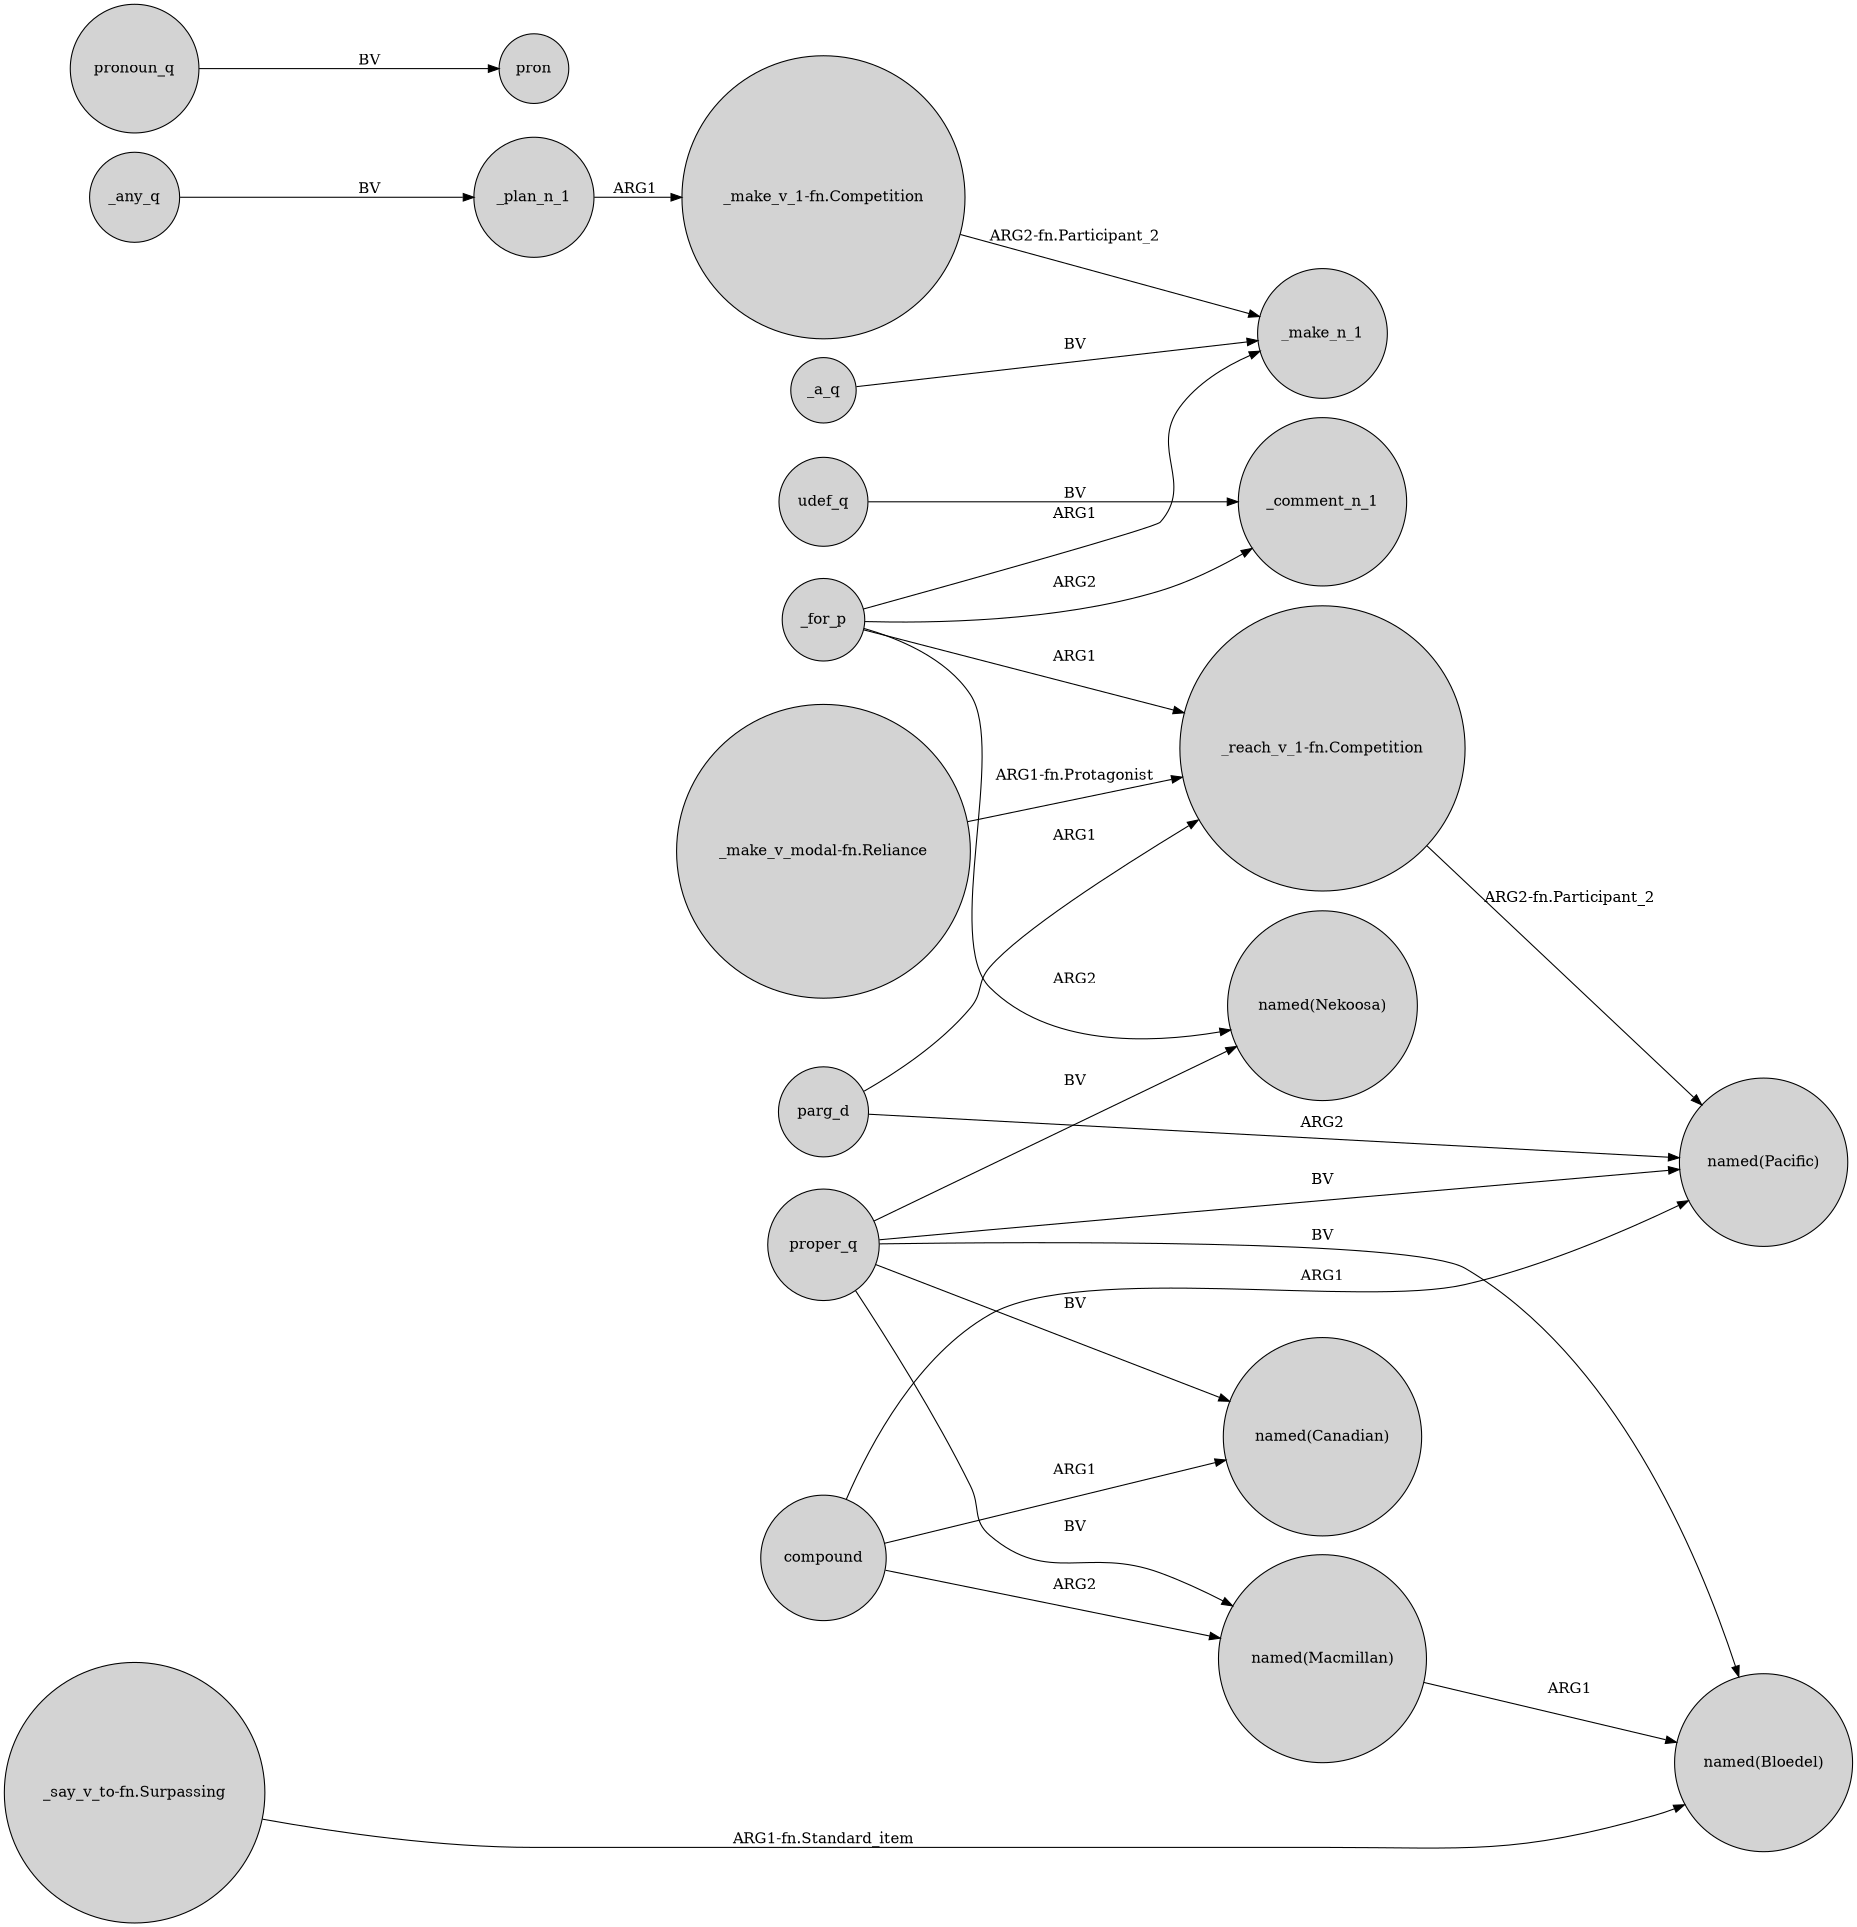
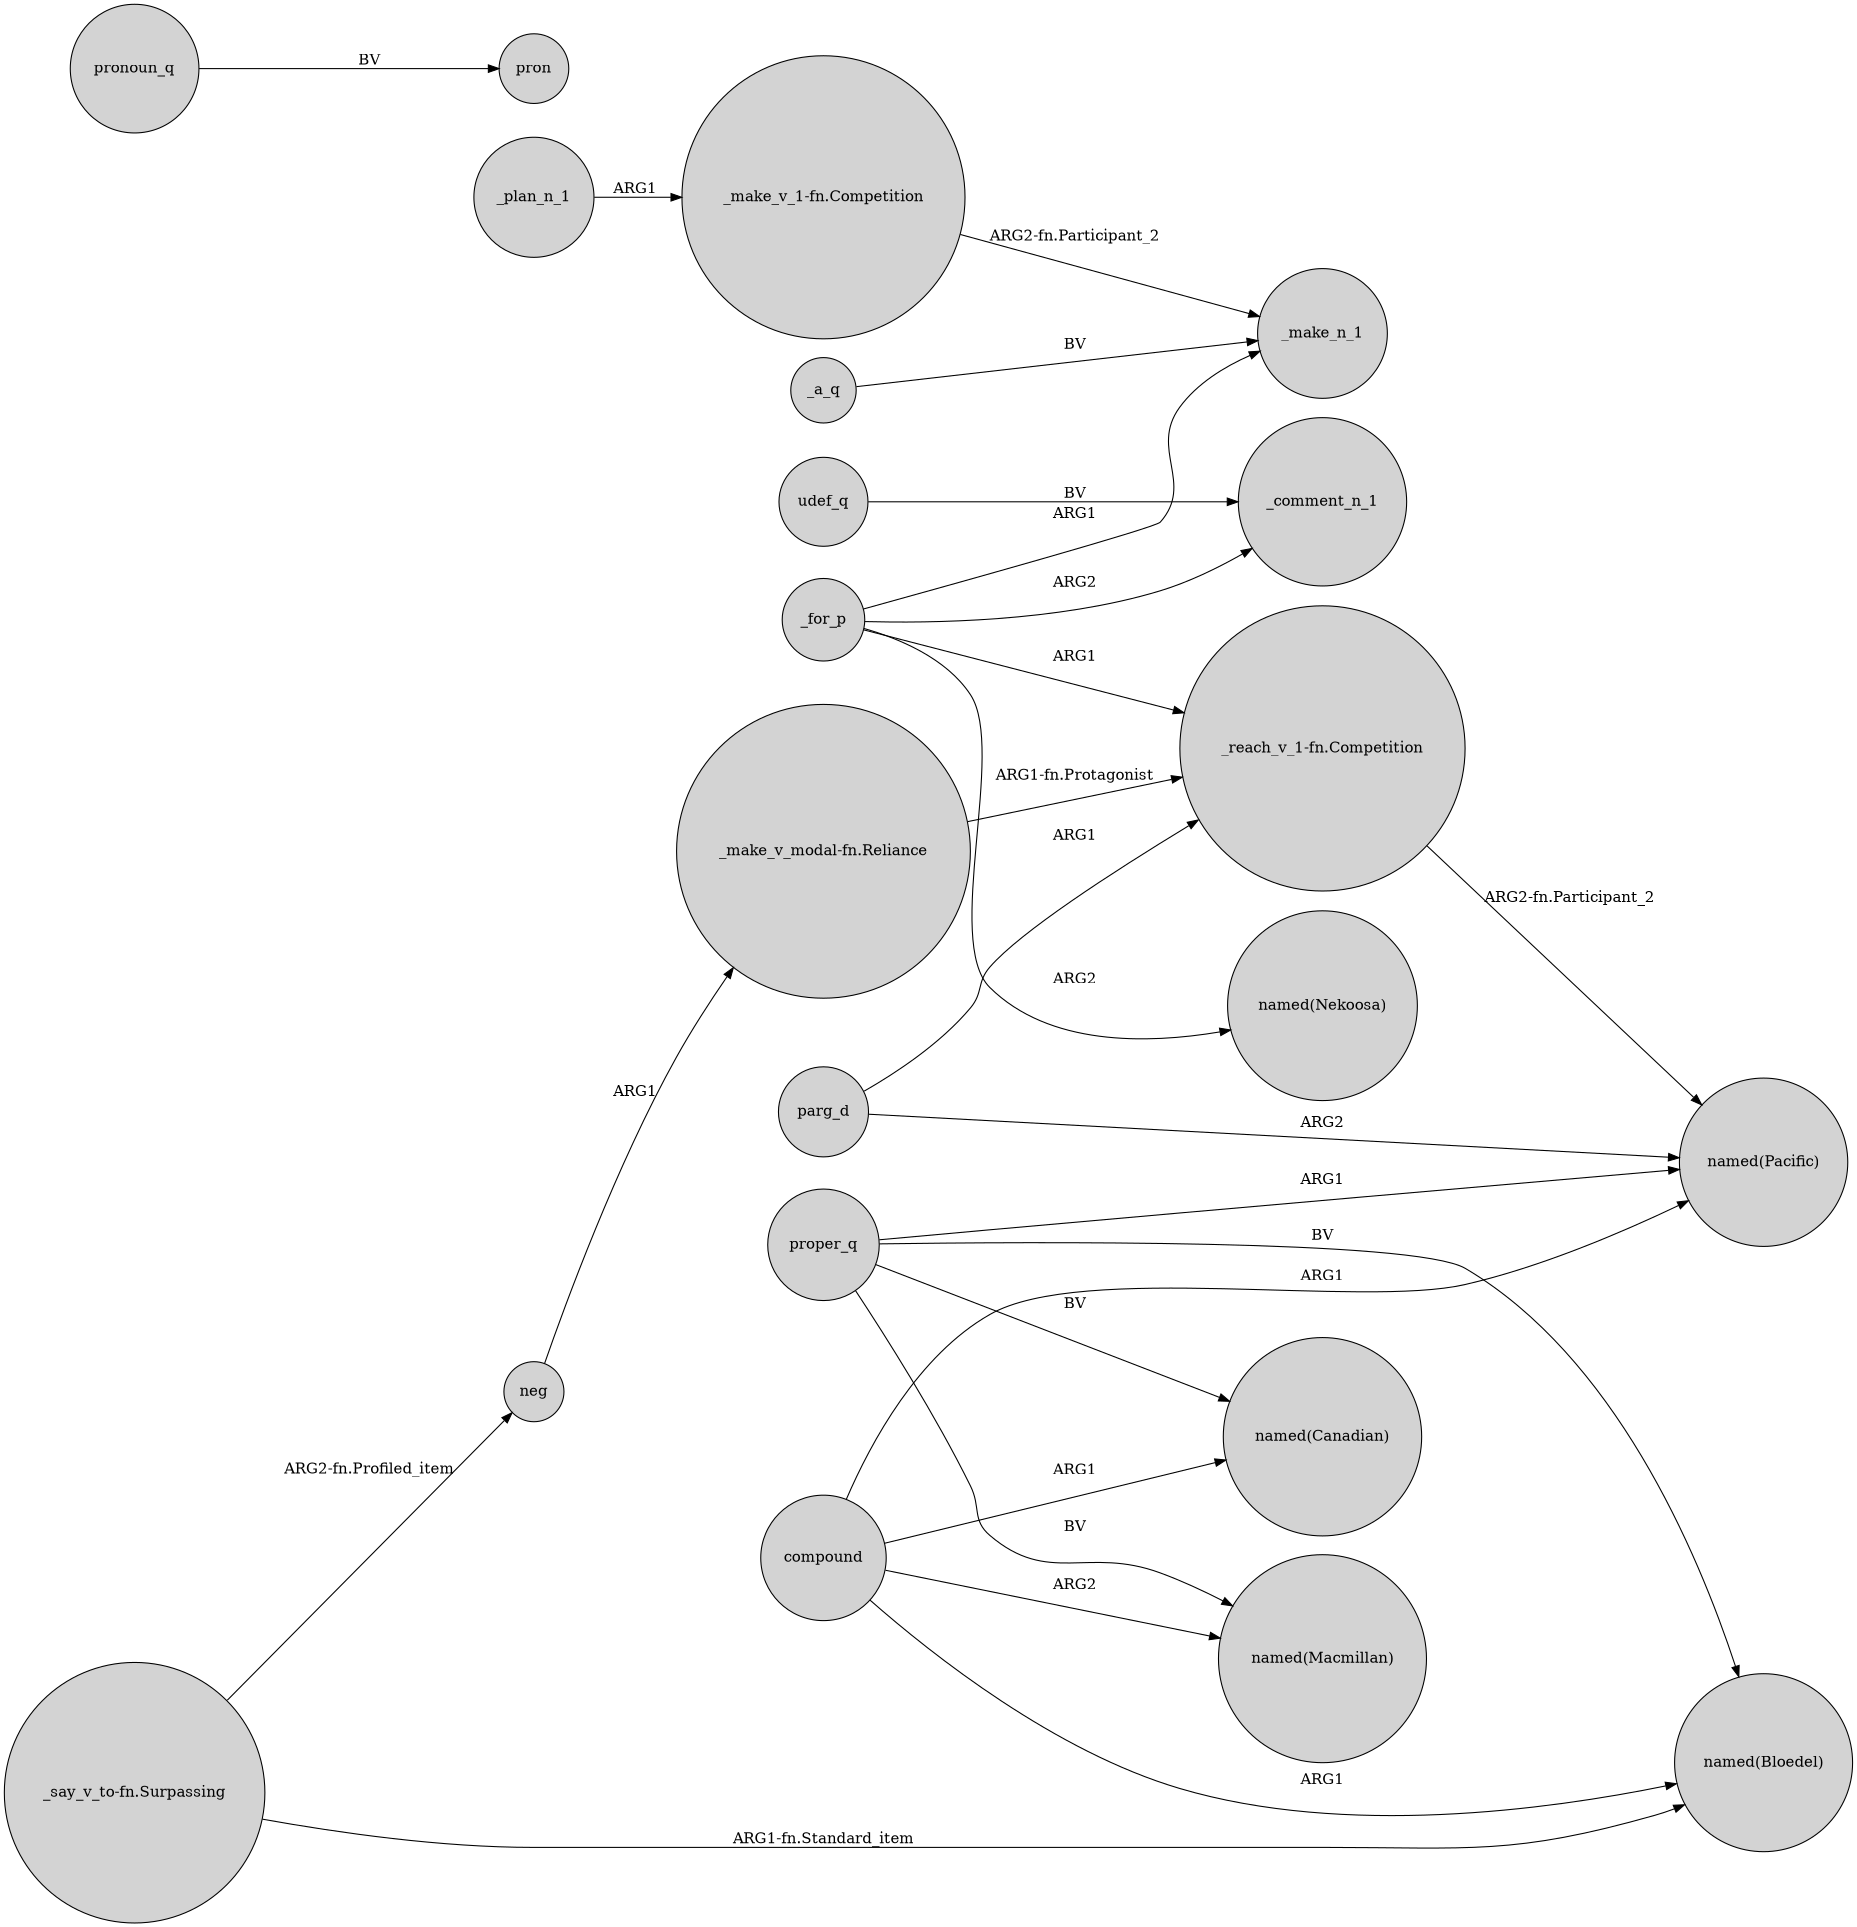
node "_any_q": removed
edge "proper_q" -> "named(Nekoosa)": removed, label "BV"
edge "proper_q" -> "named(Pacific)": label "BV" -> "ARG1"
node "neg": added
edge "named(Macmillan)" -> "named(Bloedel)": now "compound" -> "named(Bloedel)"
